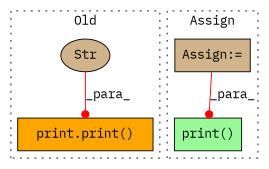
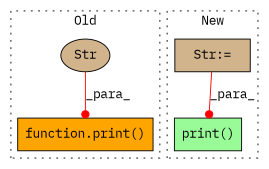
cluster "Assign": label "Assign" -> "New"
node "Assign:=": label "Assign:=" -> "Str:="
node "print.print()": label "print.print()" -> "function.print()"
